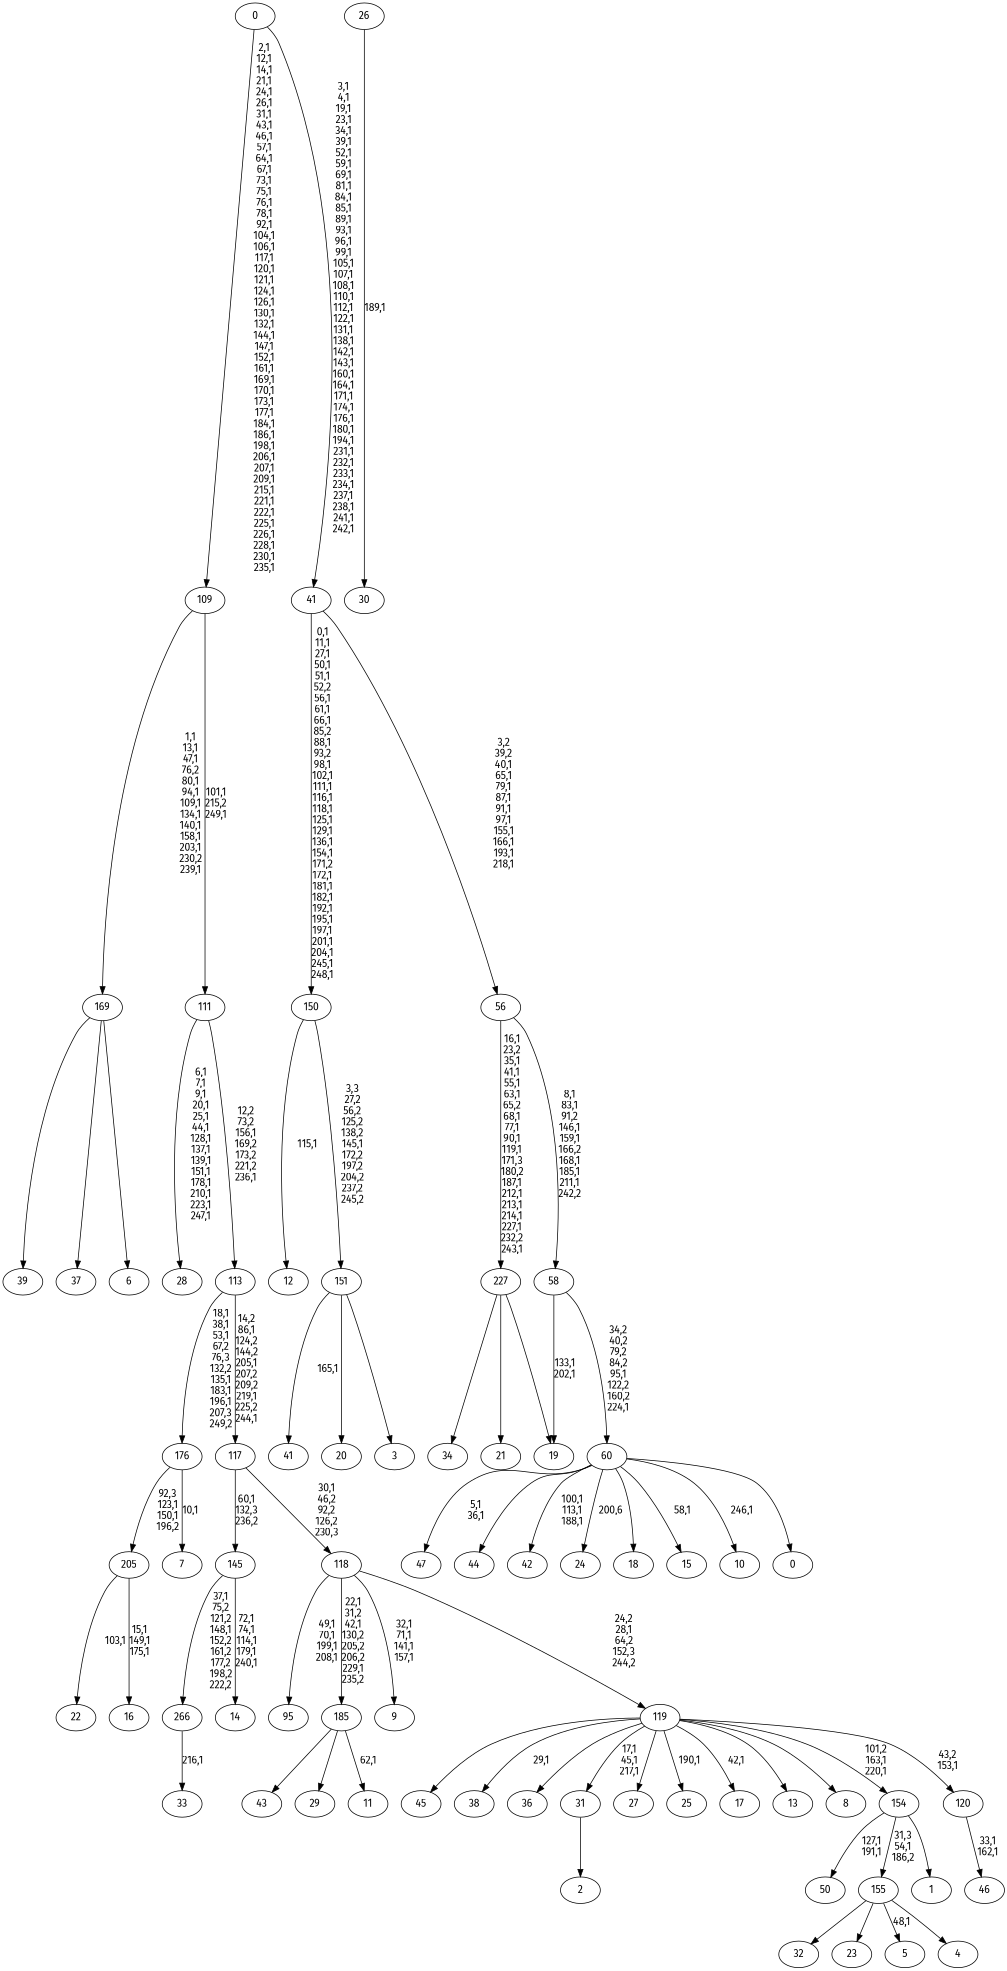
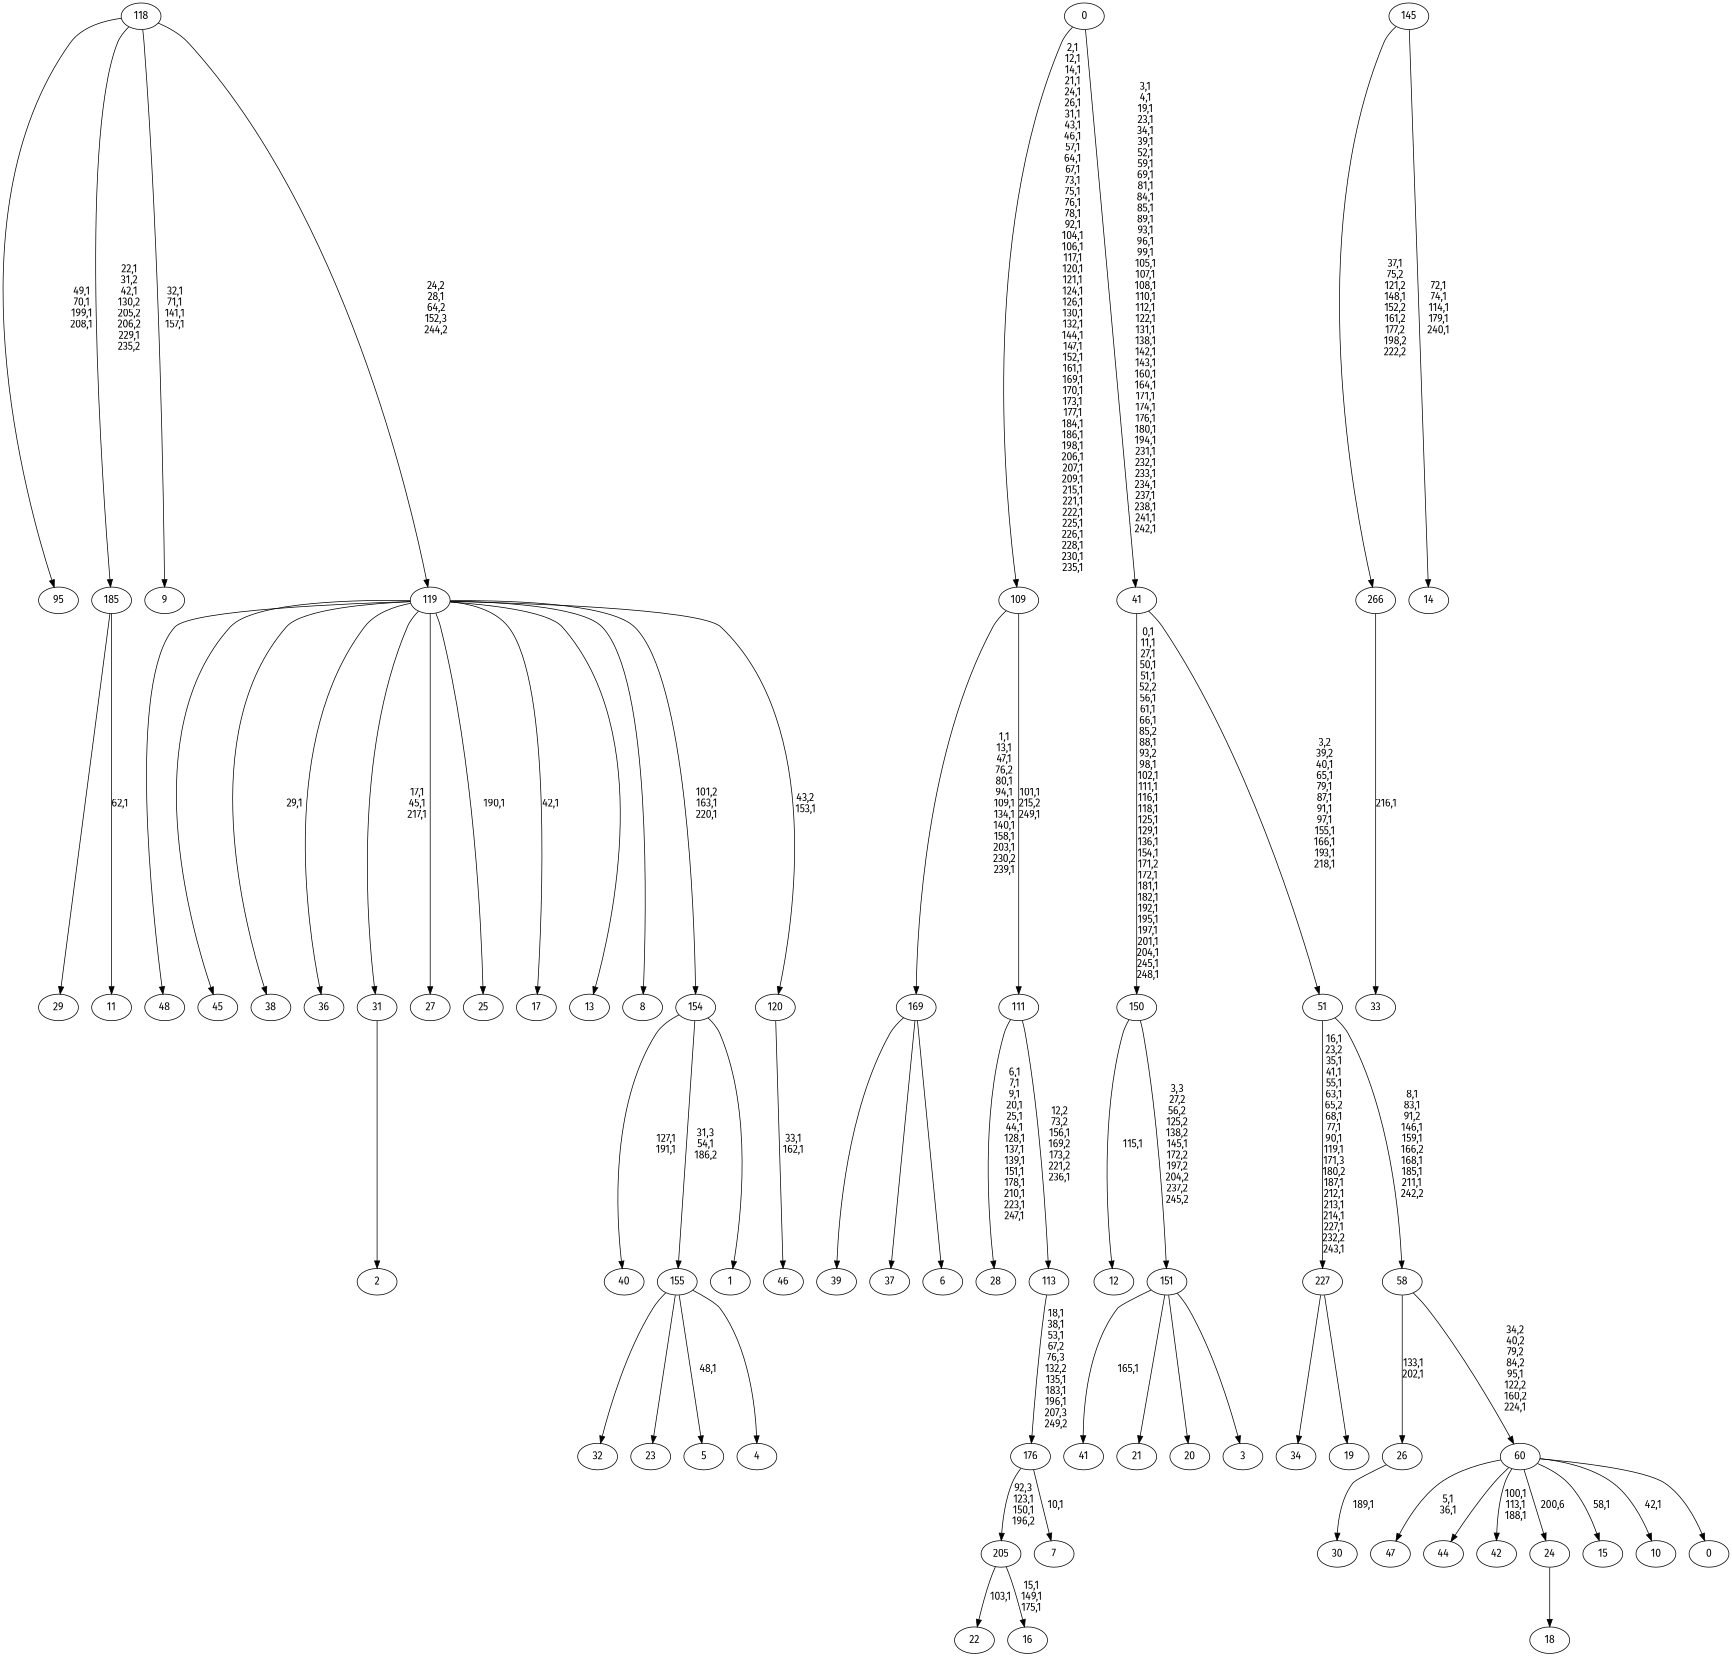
node "48": added
node "56": label "56" -> "51"
edge "227" -> "21": now "151" -> "21"
edge "58" -> "19": now "58" -> "26"
node "117": removed
edge "60" -> "18": now "24" -> "18"
edge "60" -> "10": label "246,1" -> "42,1"
node "43": removed
node "50": label "50" -> "40"
